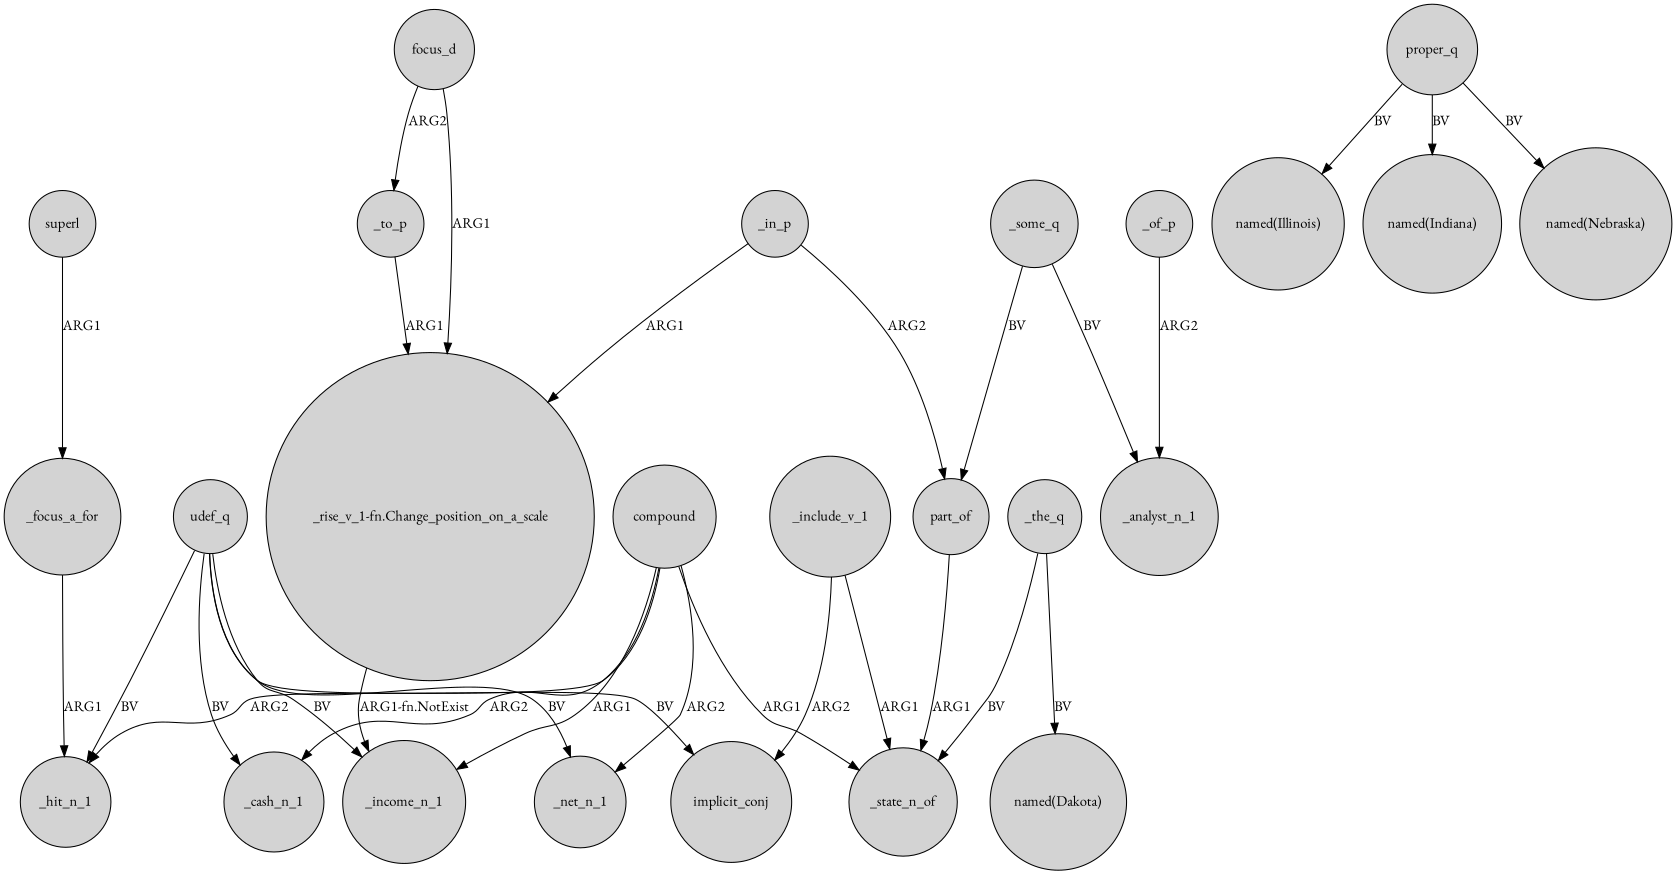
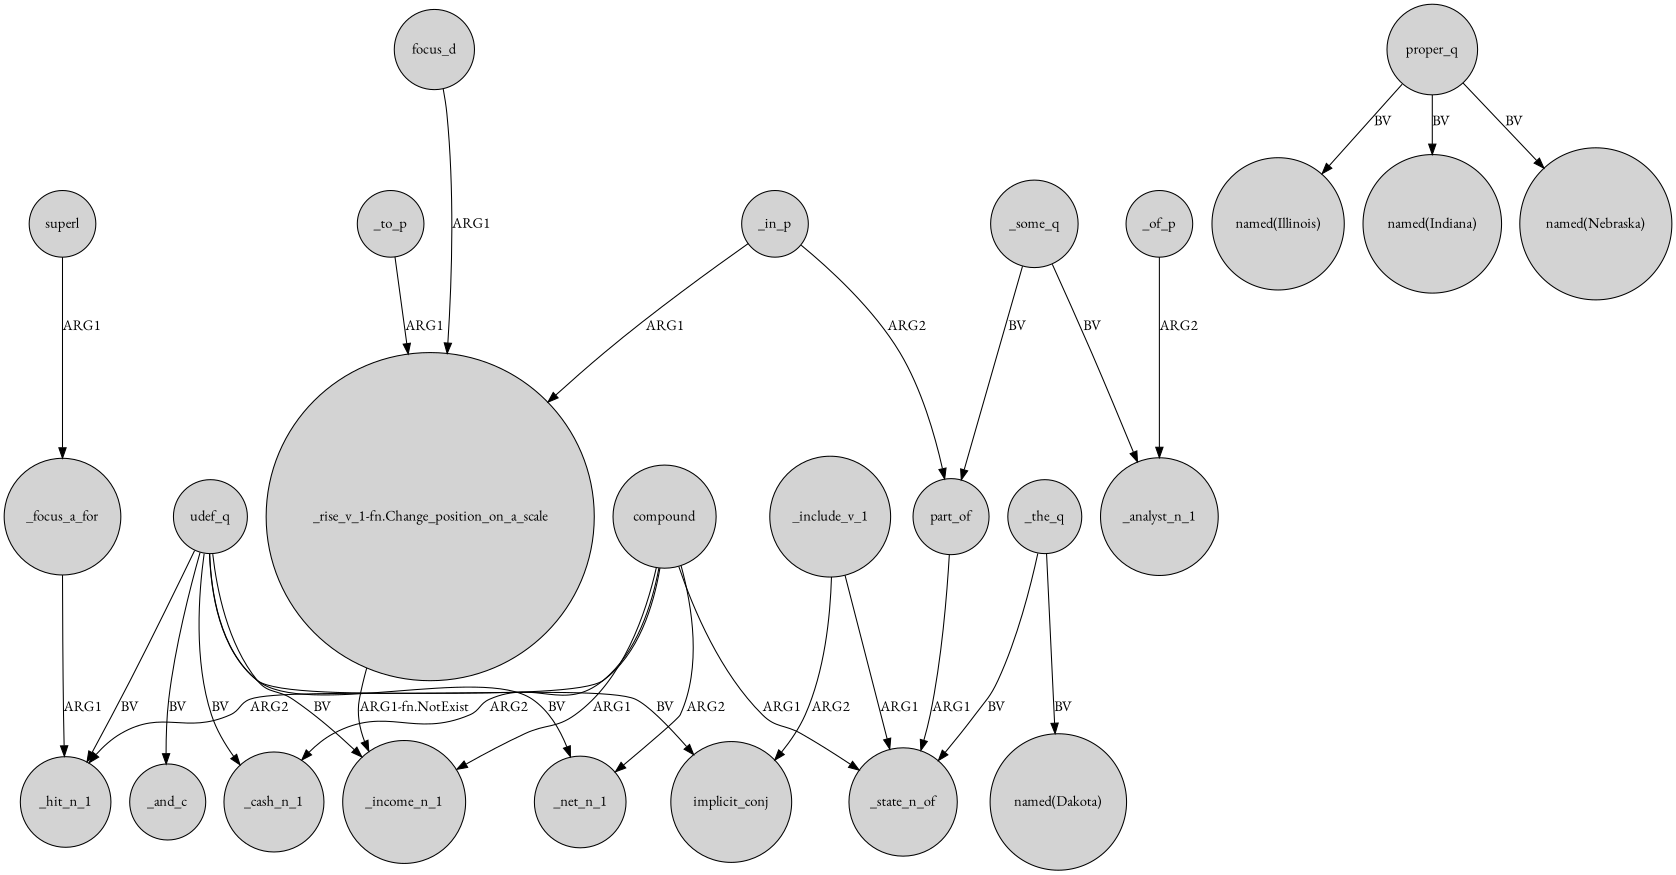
edge "focus_d" -> "_to_p": removed, label "ARG2"
node "_and_c": added
